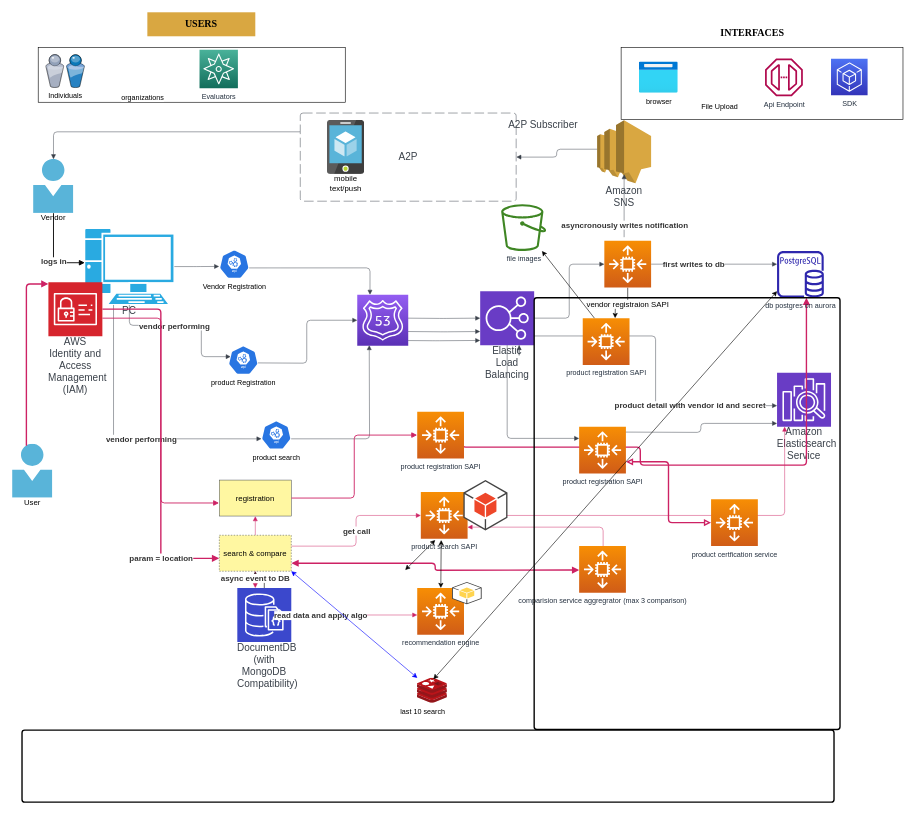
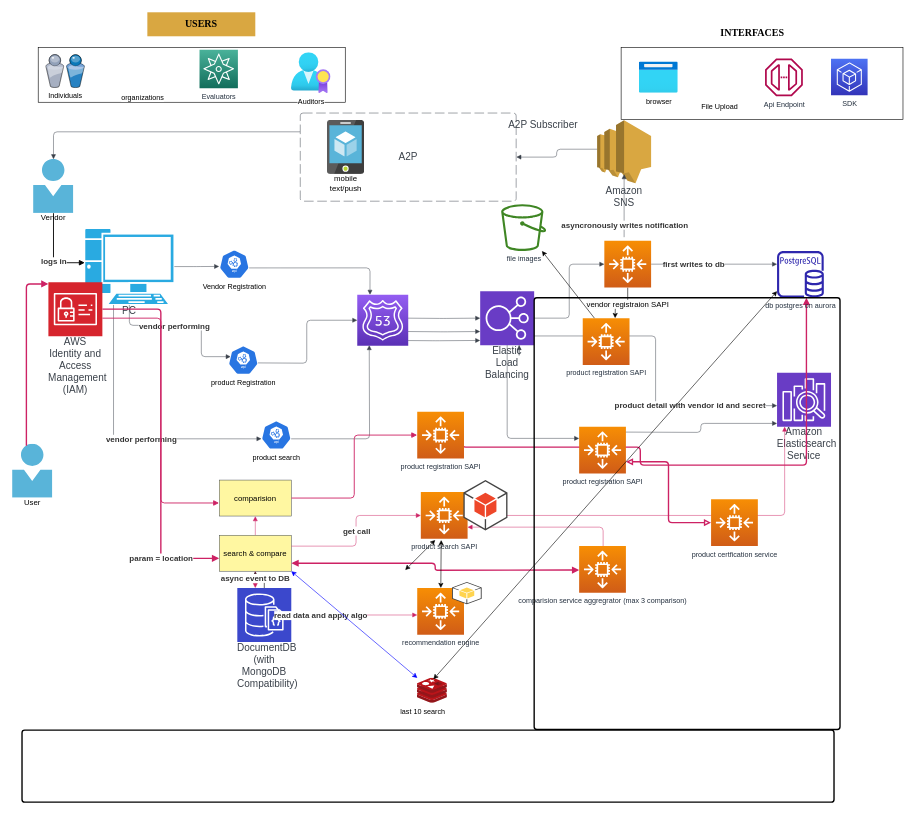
node "Auditors": added
node "registration": label "registration" -> "comparision"
node "search & compare": style dashed -> solid
